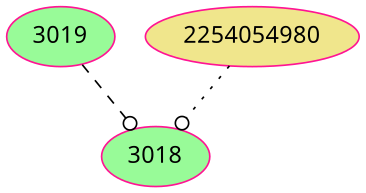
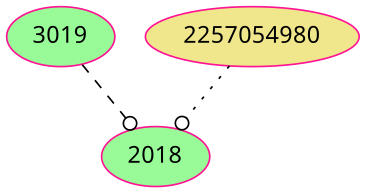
node "2254054980": label "2254054980" -> "2257054980"
node "3018": label "3018" -> "2018"
